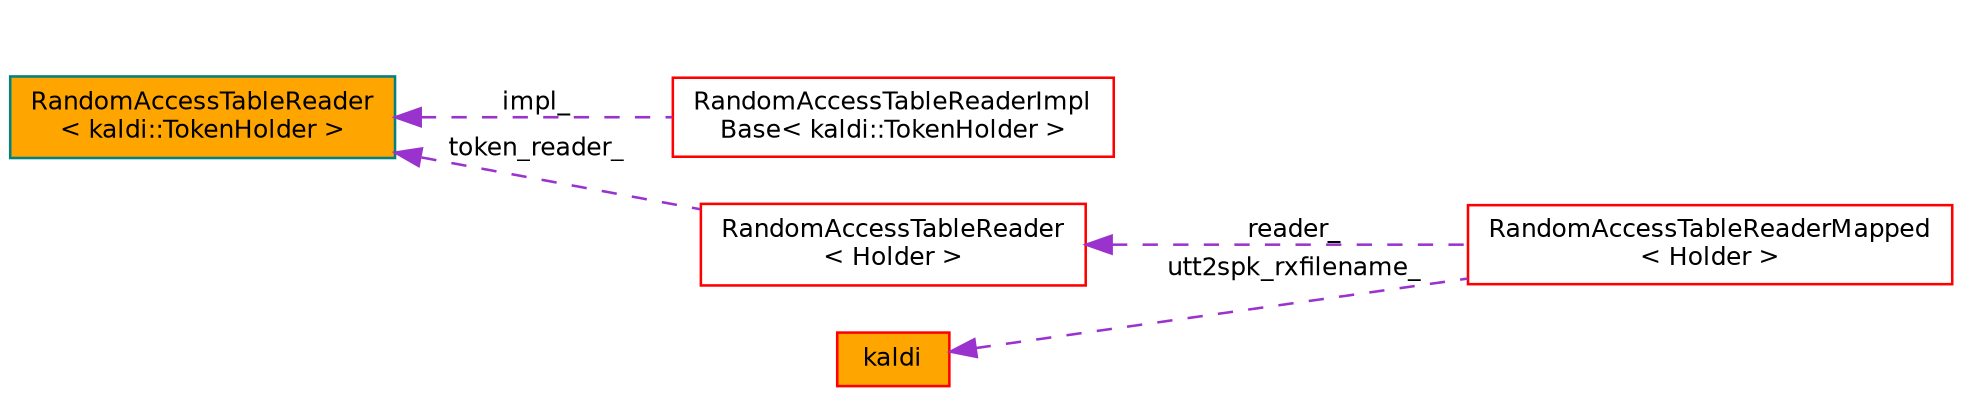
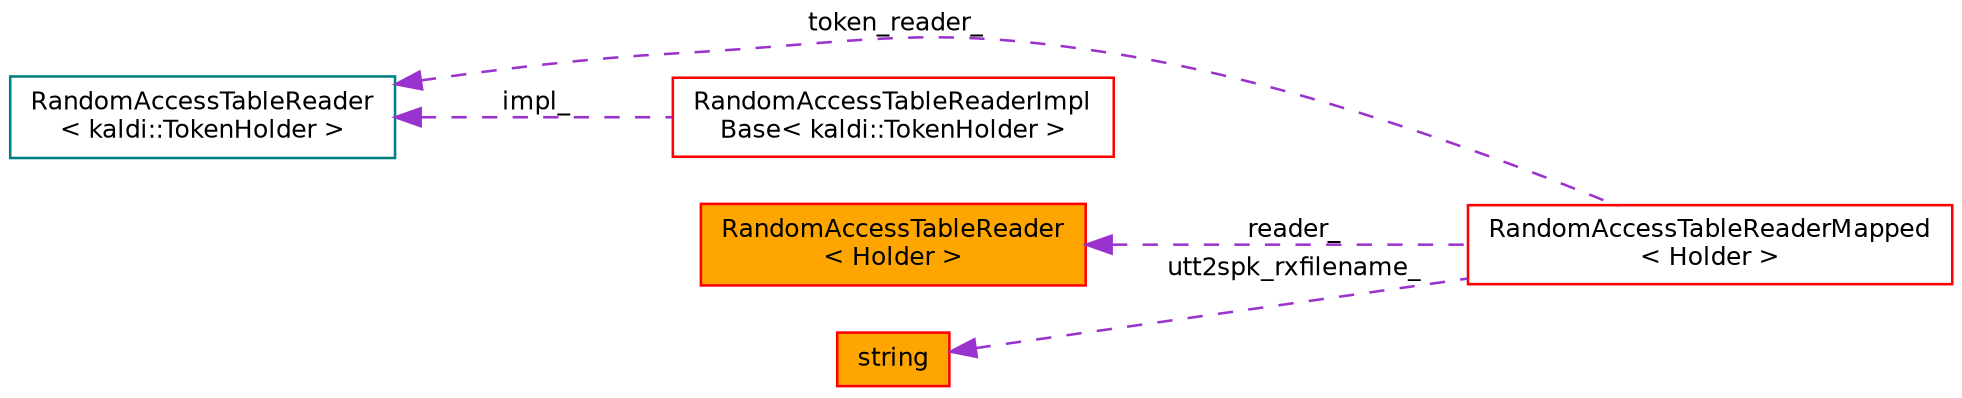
node "RandomAccessTableReader < kaldi::TokenHolder >": fillcolor orange -> white
edge "RandomAccessTableReader < Holder >" -> "RandomAccessTableReader < kaldi::TokenHolder >": now "RandomAccessTableReaderMapped < Holder >" -> "RandomAccessTableReader < kaldi::TokenHolder >"
node "RandomAccessTableReader < Holder >": fillcolor white -> orange
node "kaldi": label "kaldi" -> "string"
